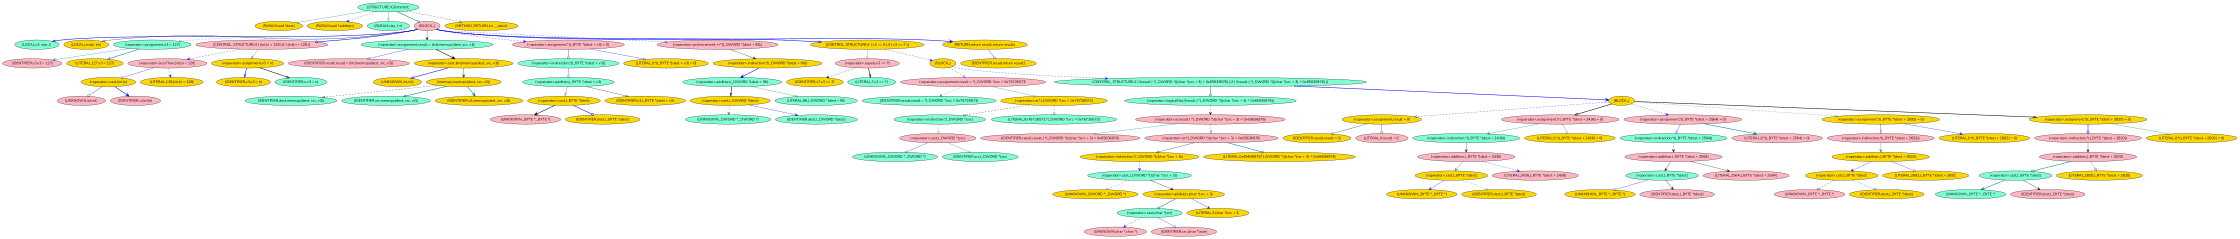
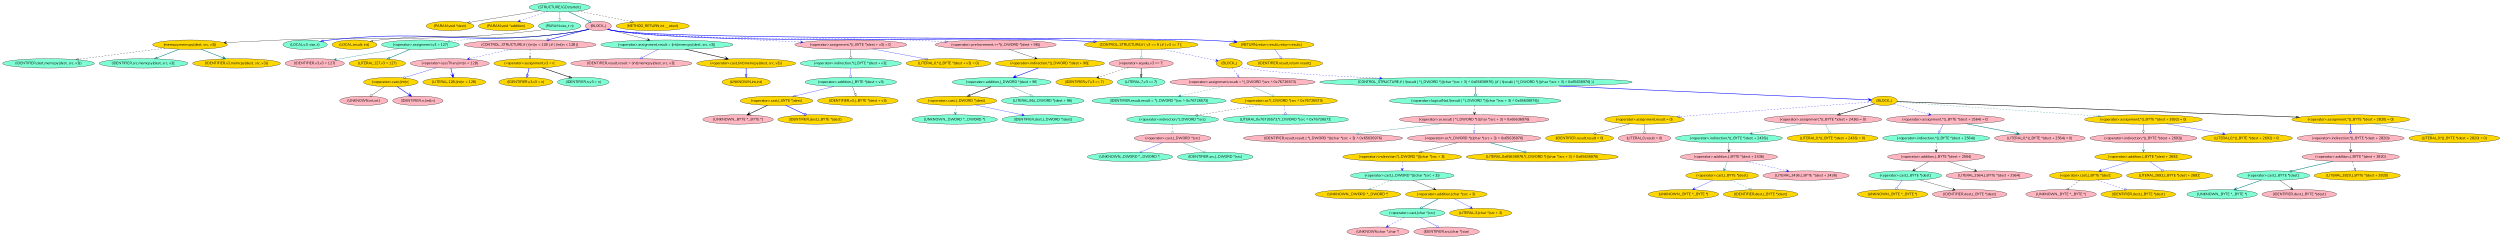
edge "(STRUCTURE,IGDstartelt)" -> "(PARAM,void *dest)": color teal -> black
edge "(<operator>.lessThan,(int)n < 128)" -> "(LITERAL,128,(int)n < 128)": style dashed -> bold
edge "(<operator>.cast,(int)memcpy(dest, src, v3))" -> "(memcpy,memcpy(dest, src, v3))": now "(PARAM,size_t n)" -> "(memcpy,memcpy(dest, src, v3))"
